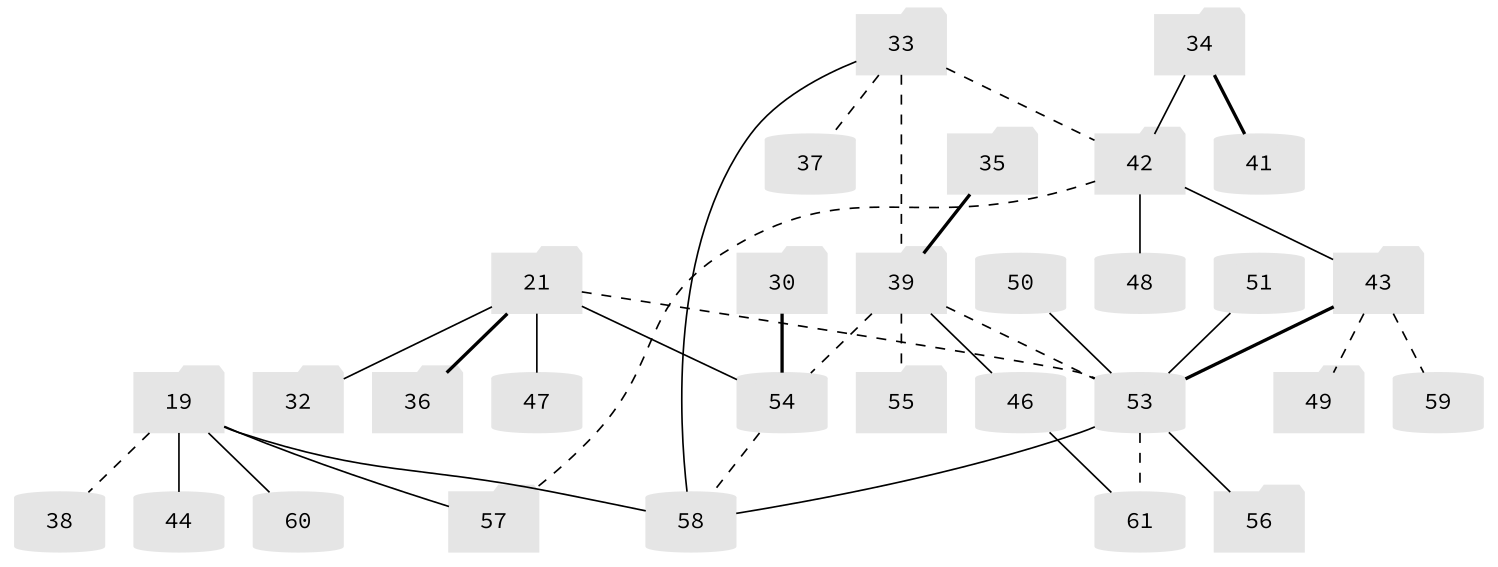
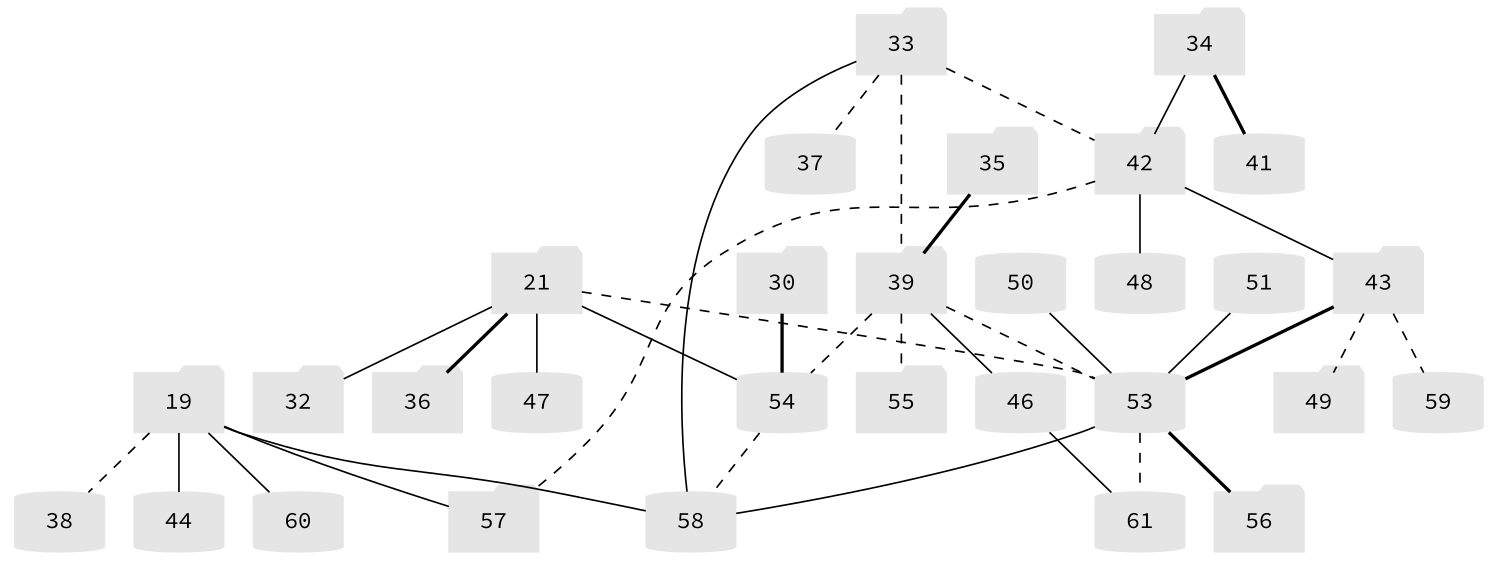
edge "53" -- "56": style solid -> bold
